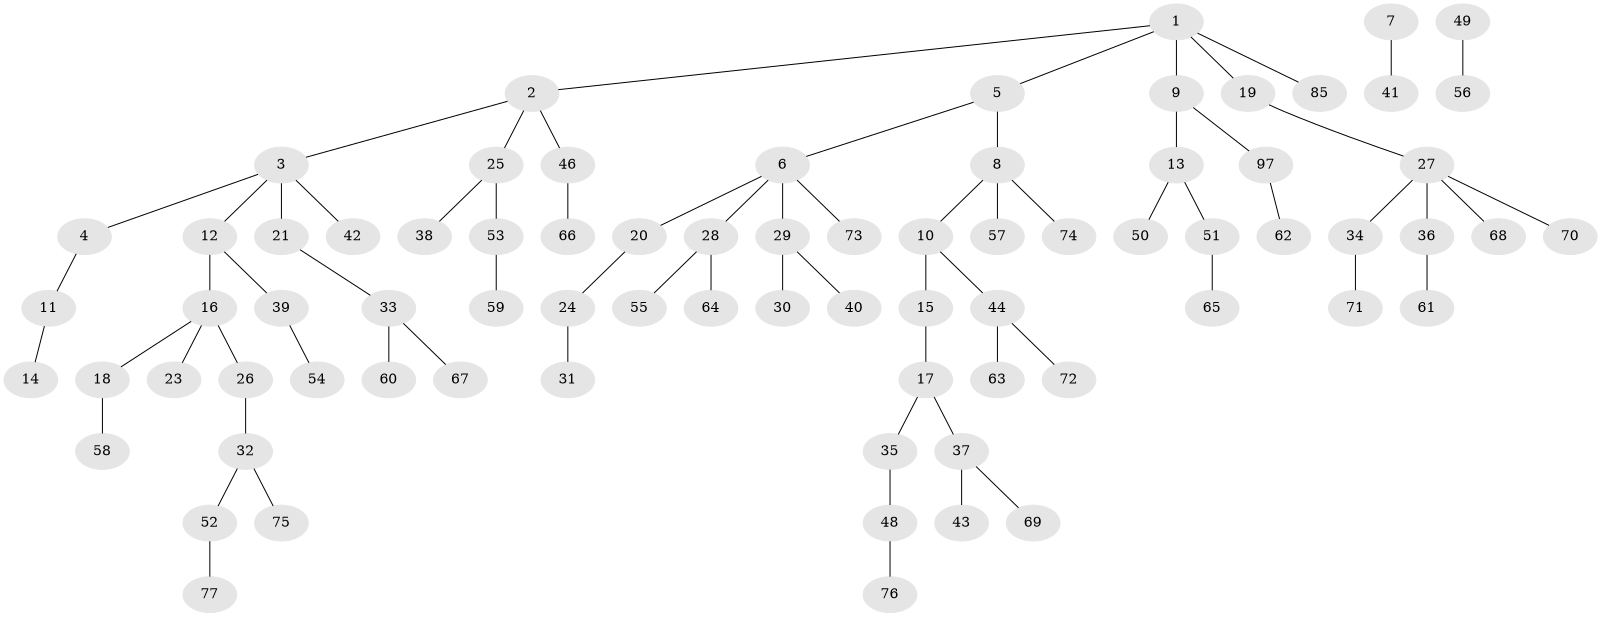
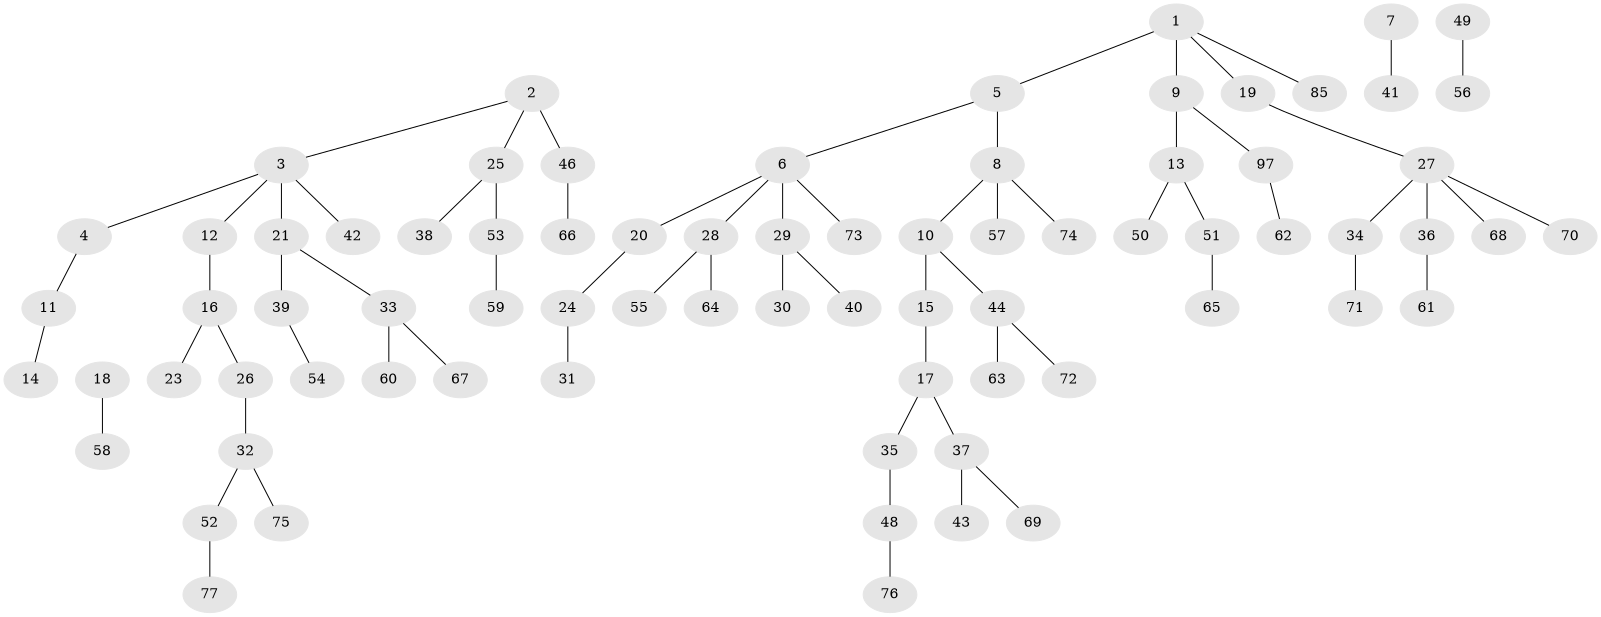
edge "1" -- "2": removed
edge "12" -- "39": now "21" -- "39"
edge "16" -- "18": removed
